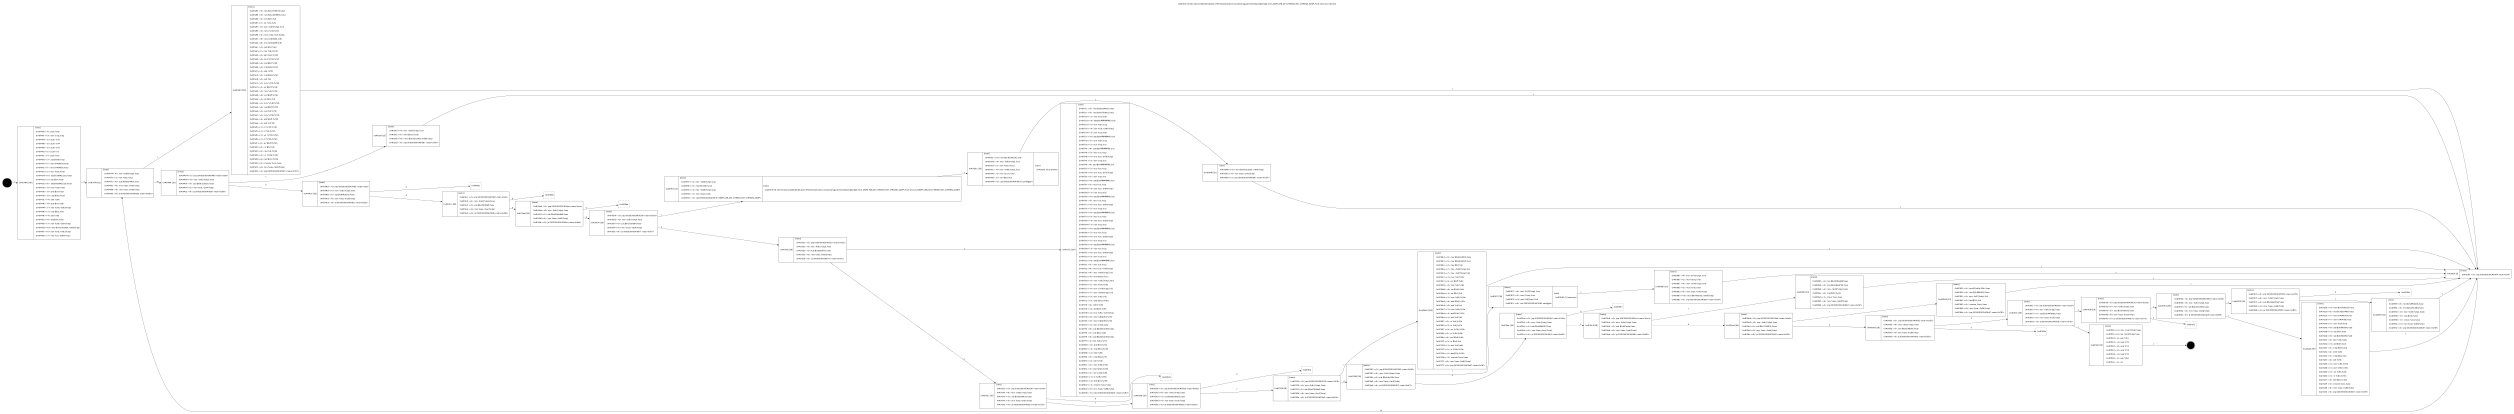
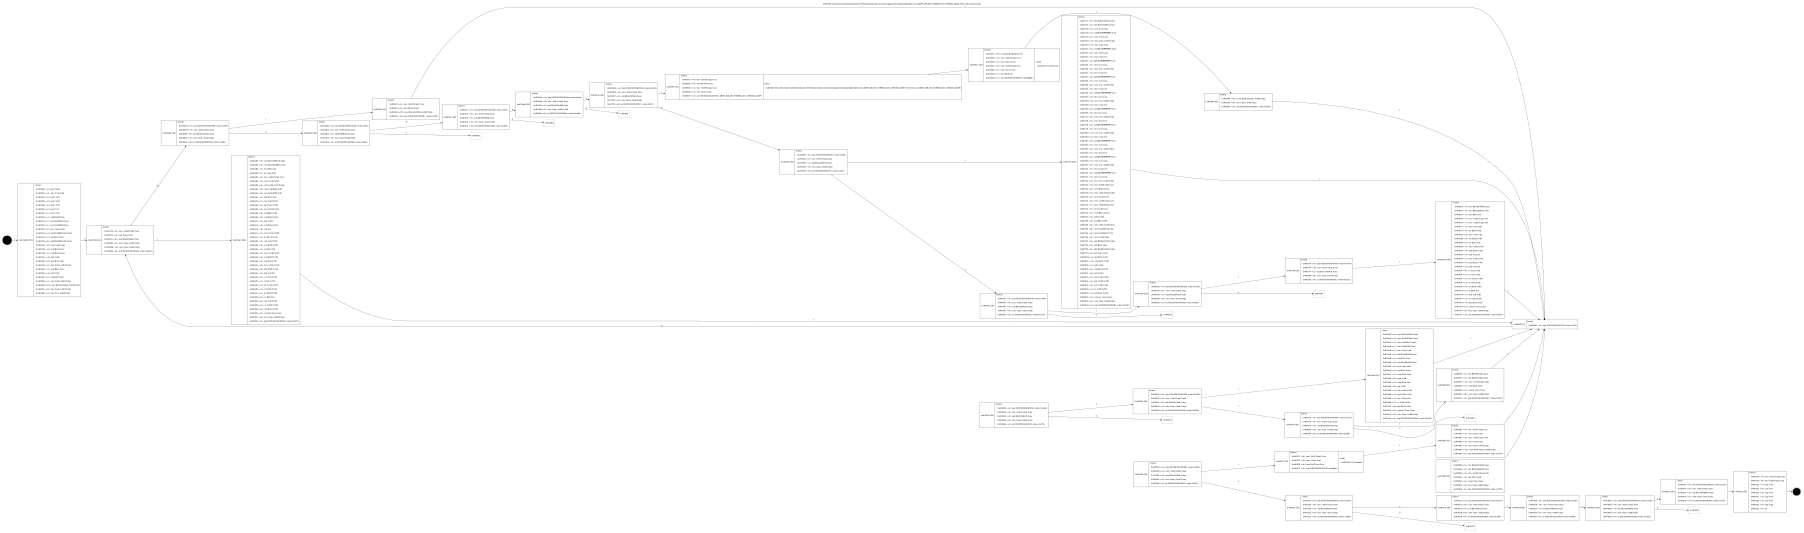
node "0x401835 [30]": removed
edge "0x4015c8 [28]" -> "0x40189f [30]": removed, label "1"
edge "0x40161c [28]" -> "0x401638 [28]": removed, label "2"
edge "0x401574 [28]" -> "0x401590 [28]": removed, label "6"
